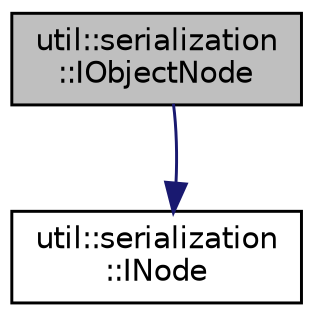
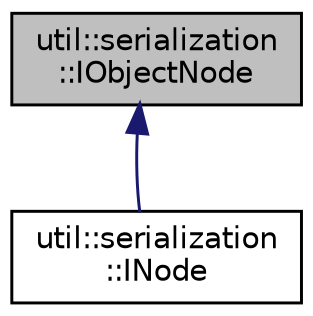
edge "util::serialization ::IObjectNode" -> "util::serialization ::INode": reversed
